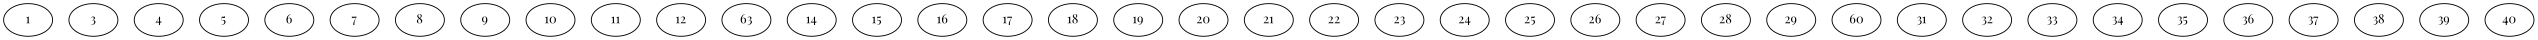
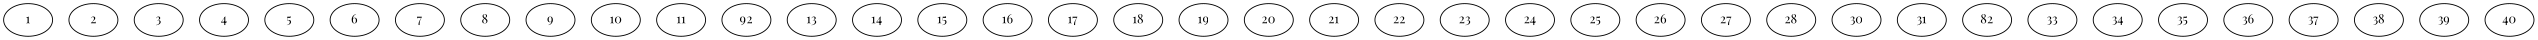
node "2": added
node "12": label "12" -> "92"
node "63": label "63" -> "13"
node "29": removed
node "60": label "60" -> "30"
node "32": label "32" -> "82"
